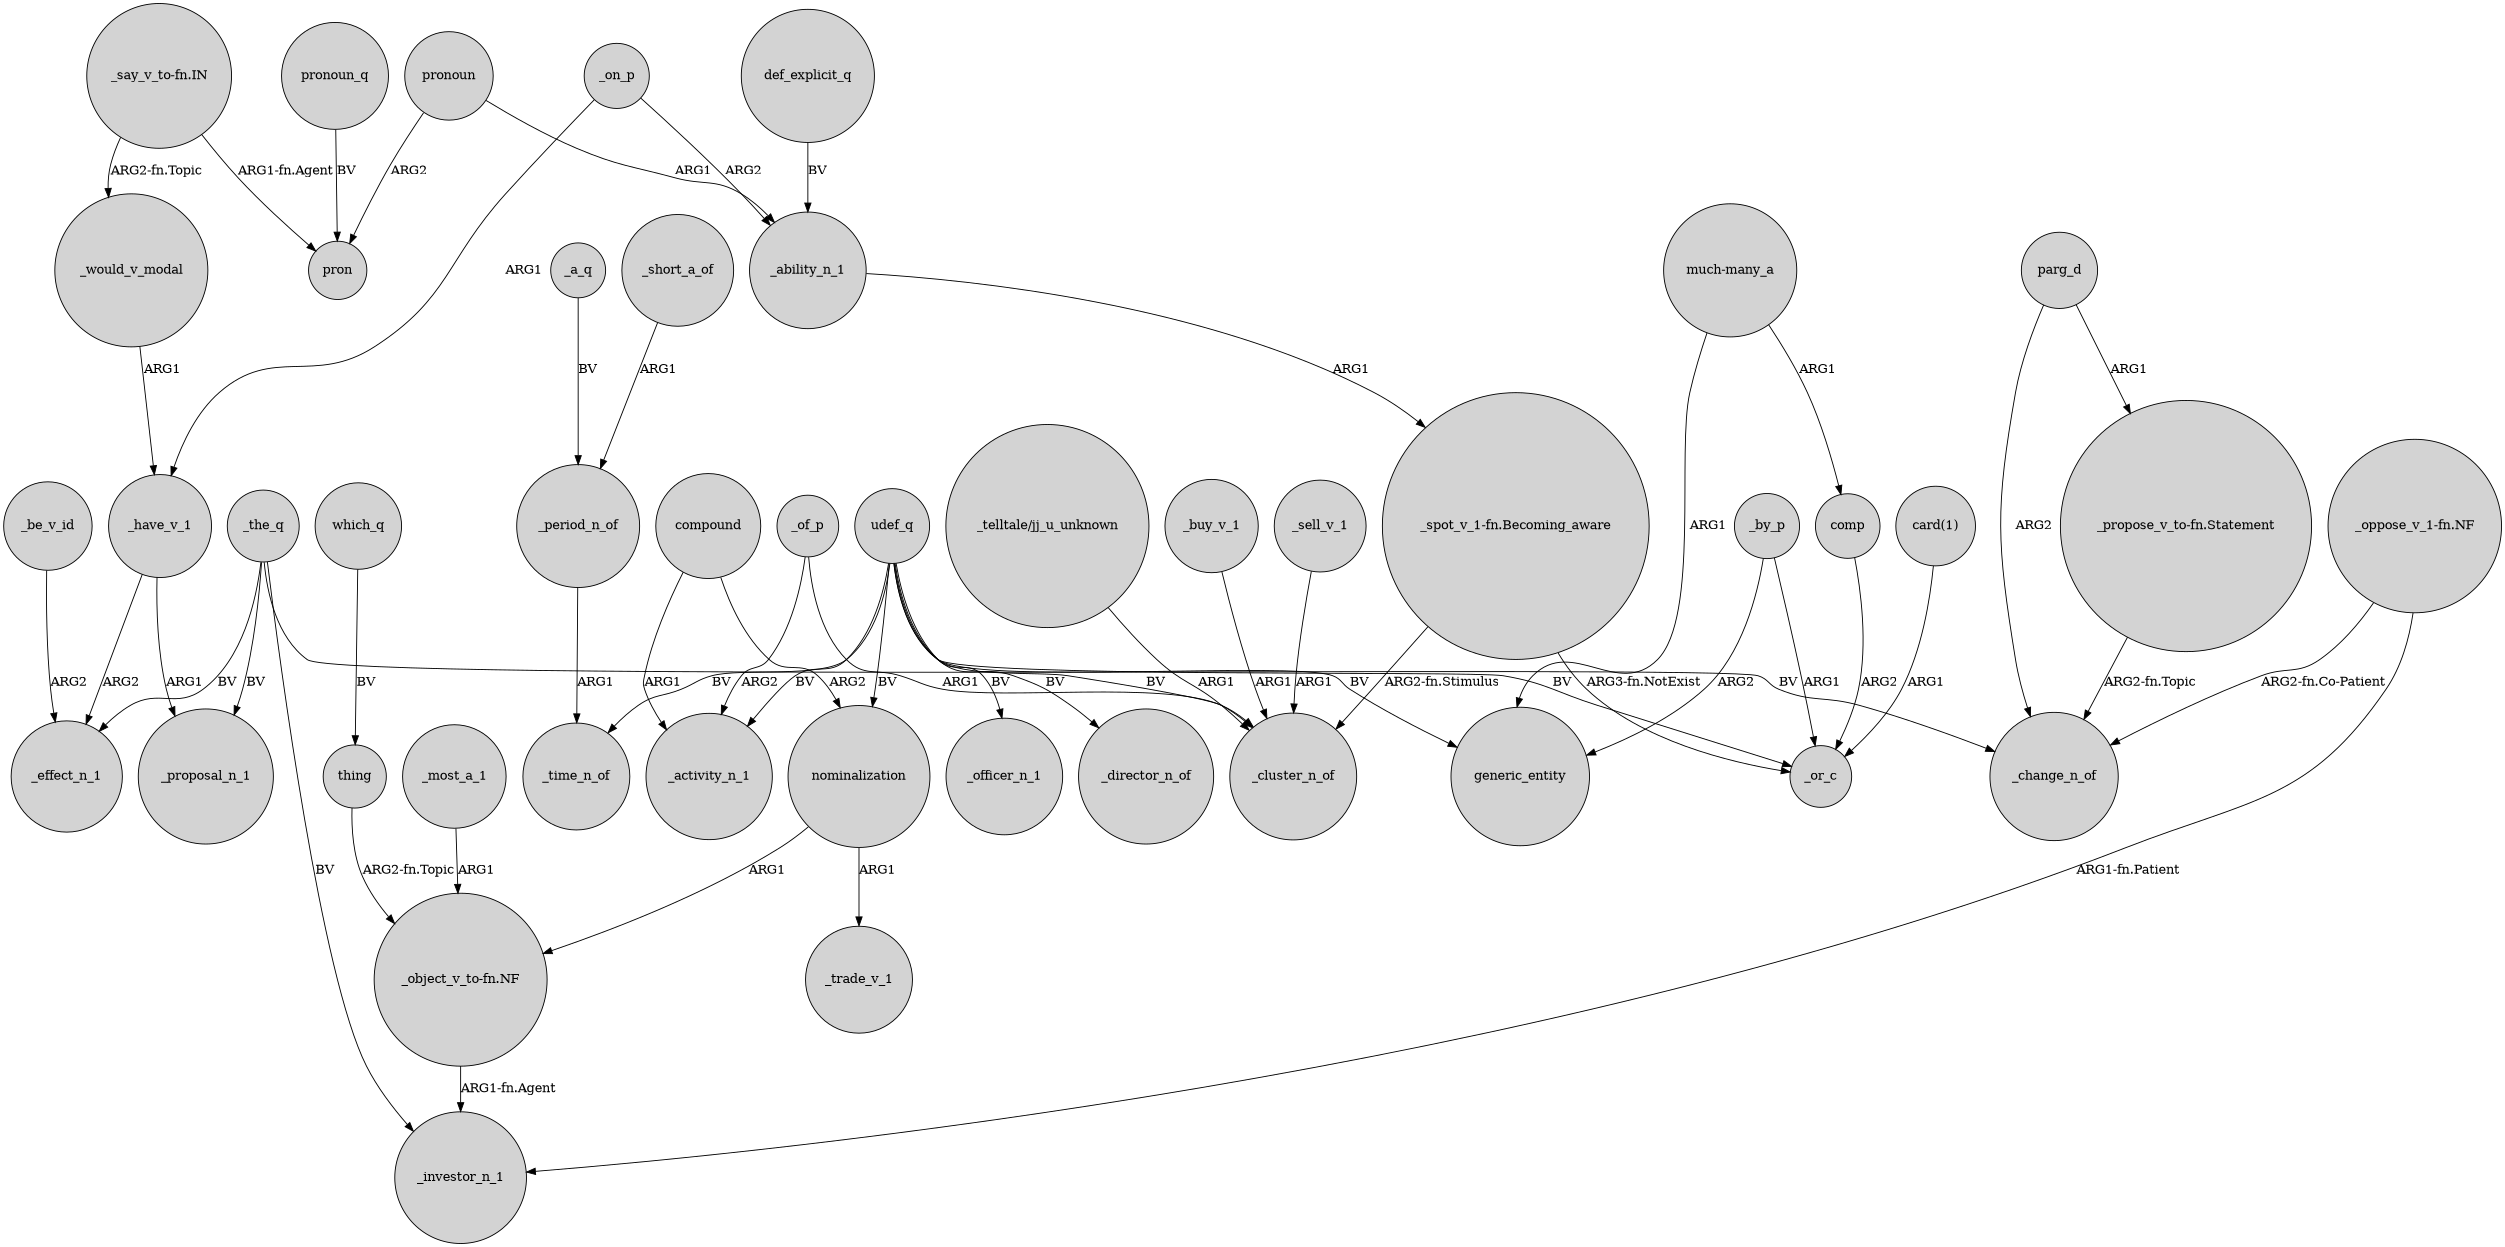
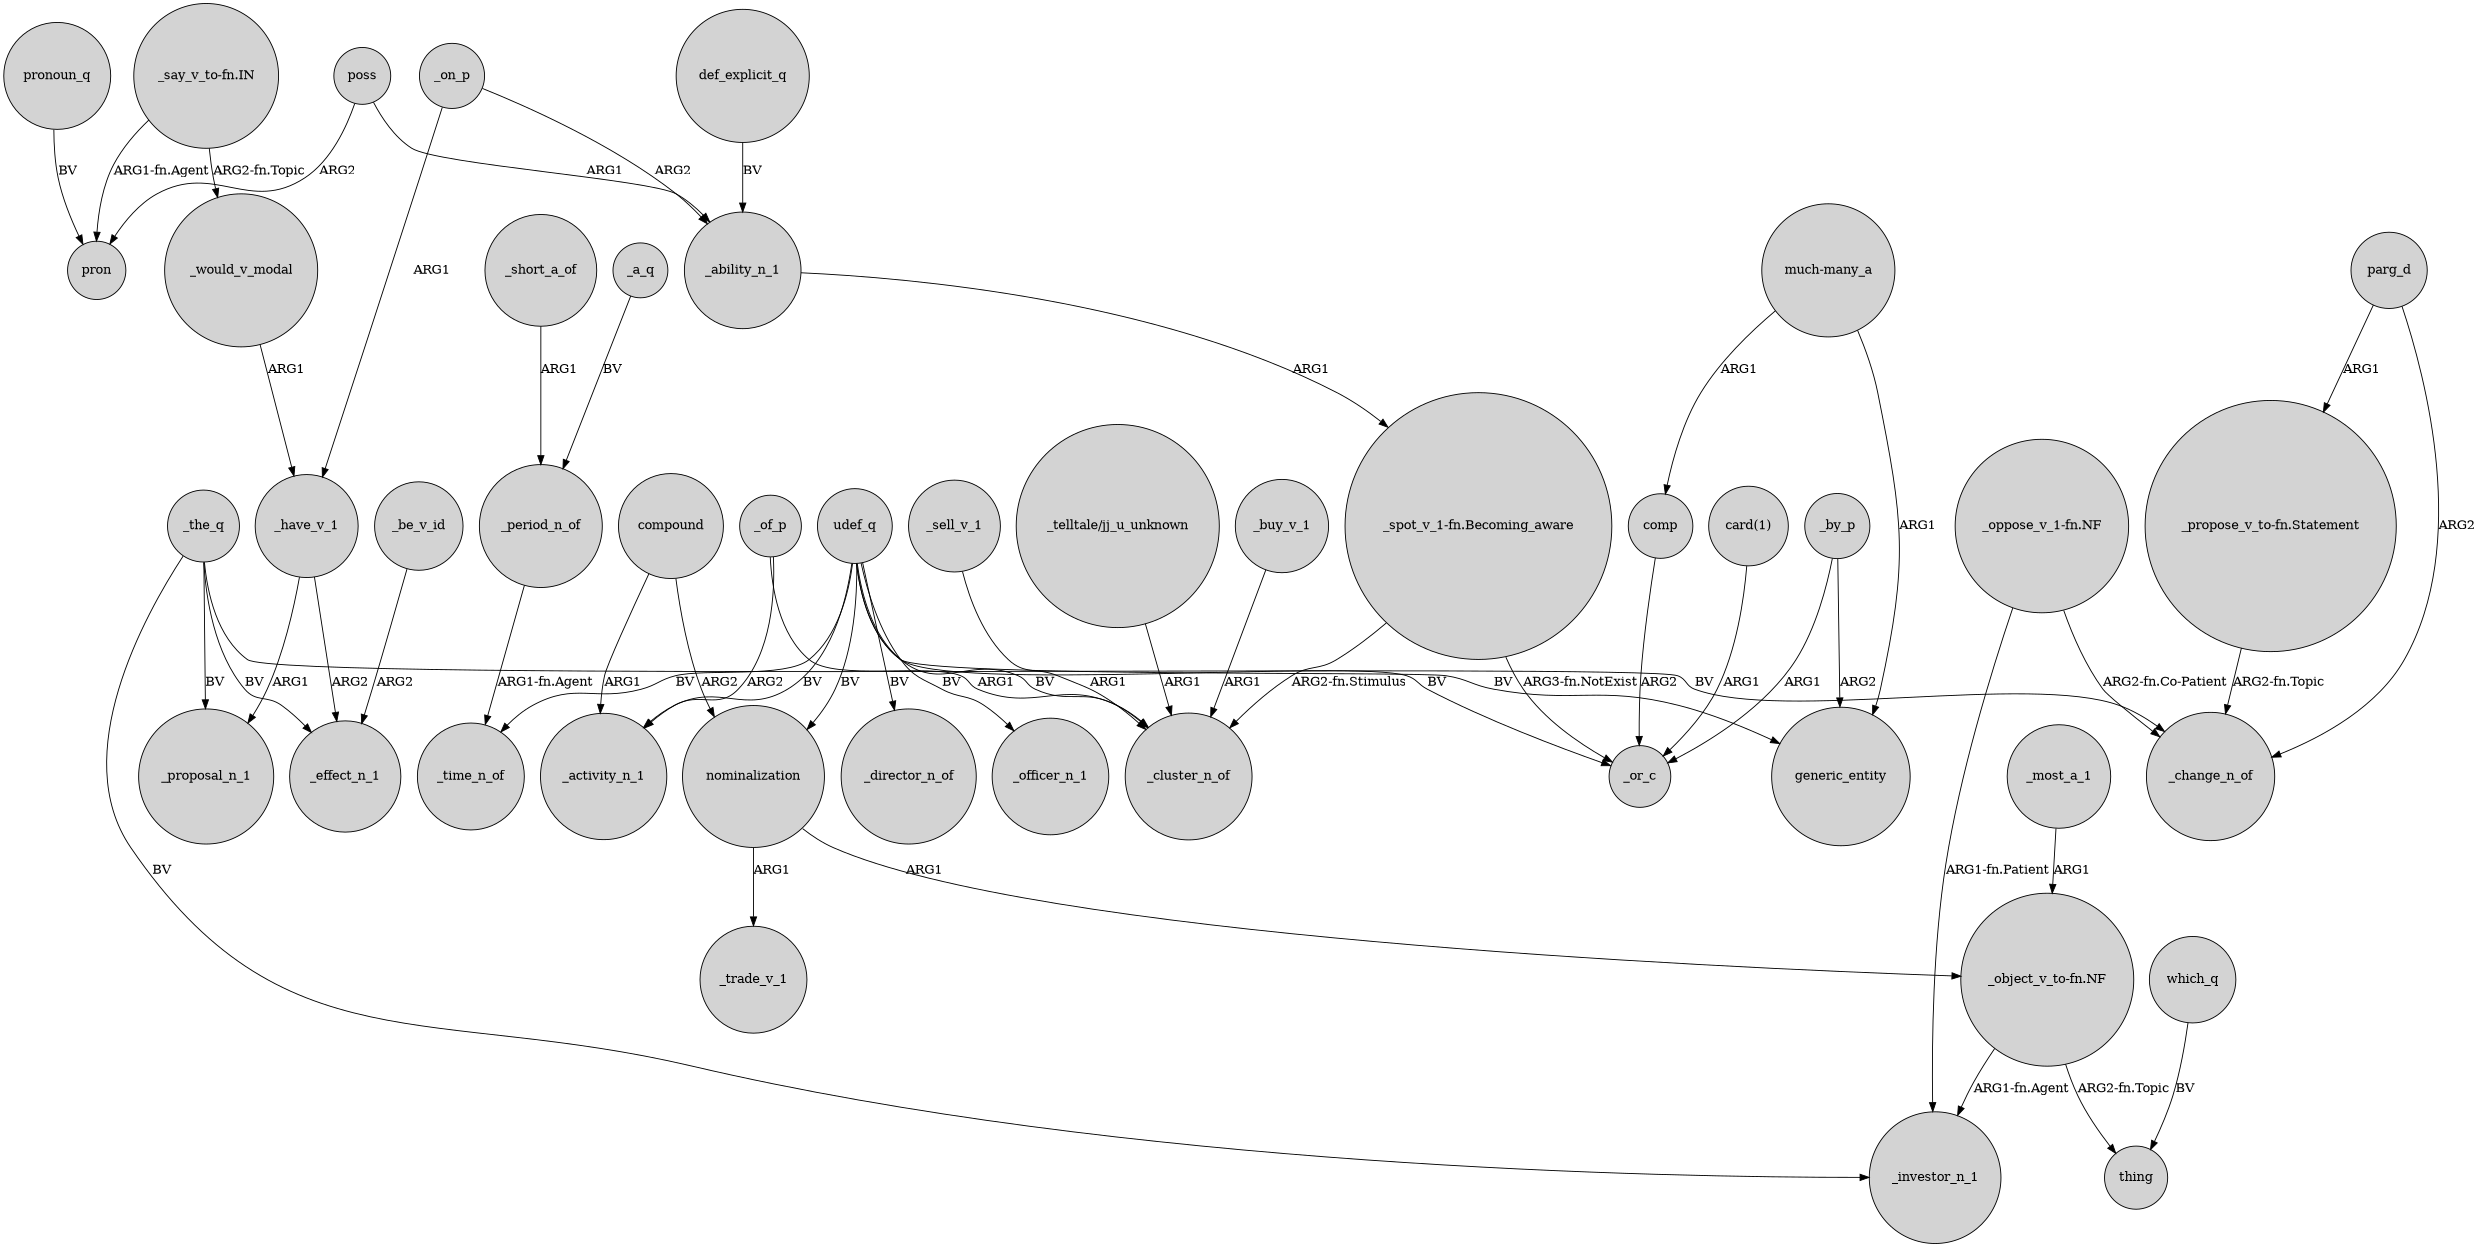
node "pronoun": label "pronoun" -> "poss"
edge "_period_n_of" -> "_time_n_of": label "ARG1" -> "ARG1-fn.Agent"
edge "thing" -> "_object_v_to-fn.NF": reversed
